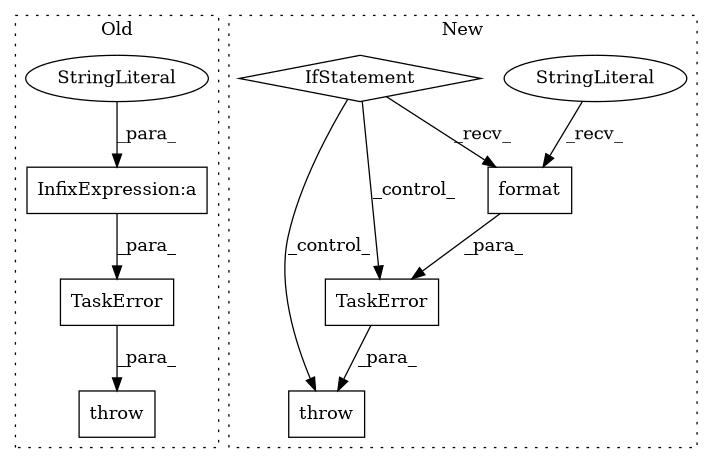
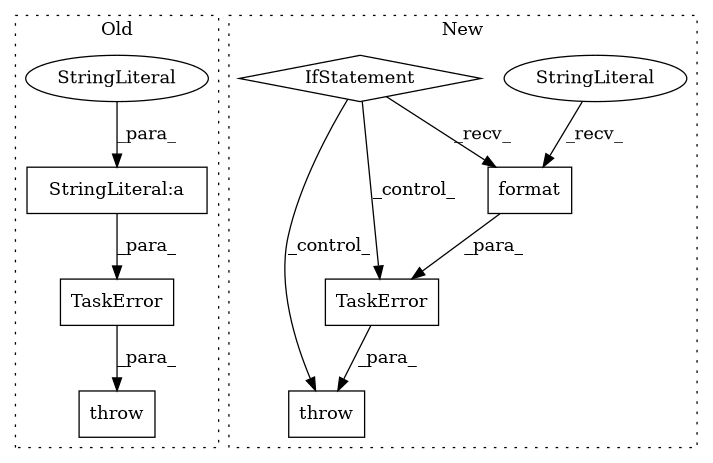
node "InfixExpression:a": label "InfixExpression:a" -> "StringLiteral:a"
